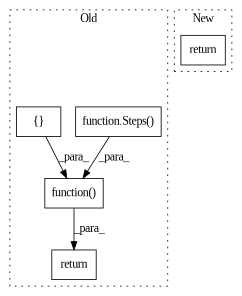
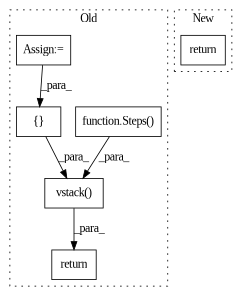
node "Assign:=": added
node "function()": label "function()" -> "vstack()"
